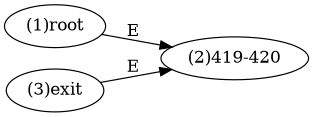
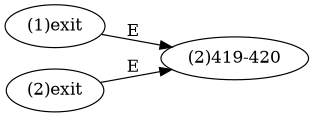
node "(1)root": label "(1)root" -> "(1)exit"
node "(3)exit": label "(3)exit" -> "(2)exit"
